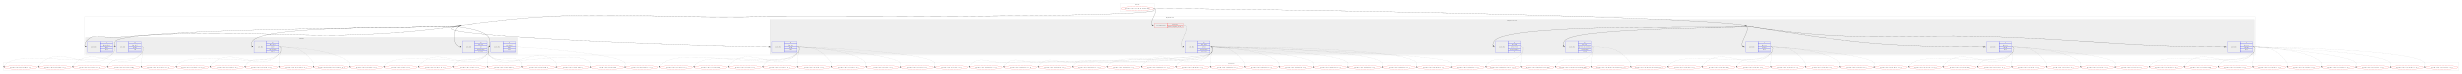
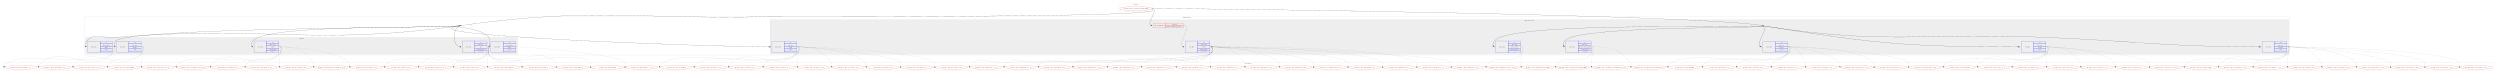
node "use_conditional": text "python_targets_util2_7" -> "python_targets_python2_7"
node "portage://dev-ros/qt_gui-0.3.10": added
